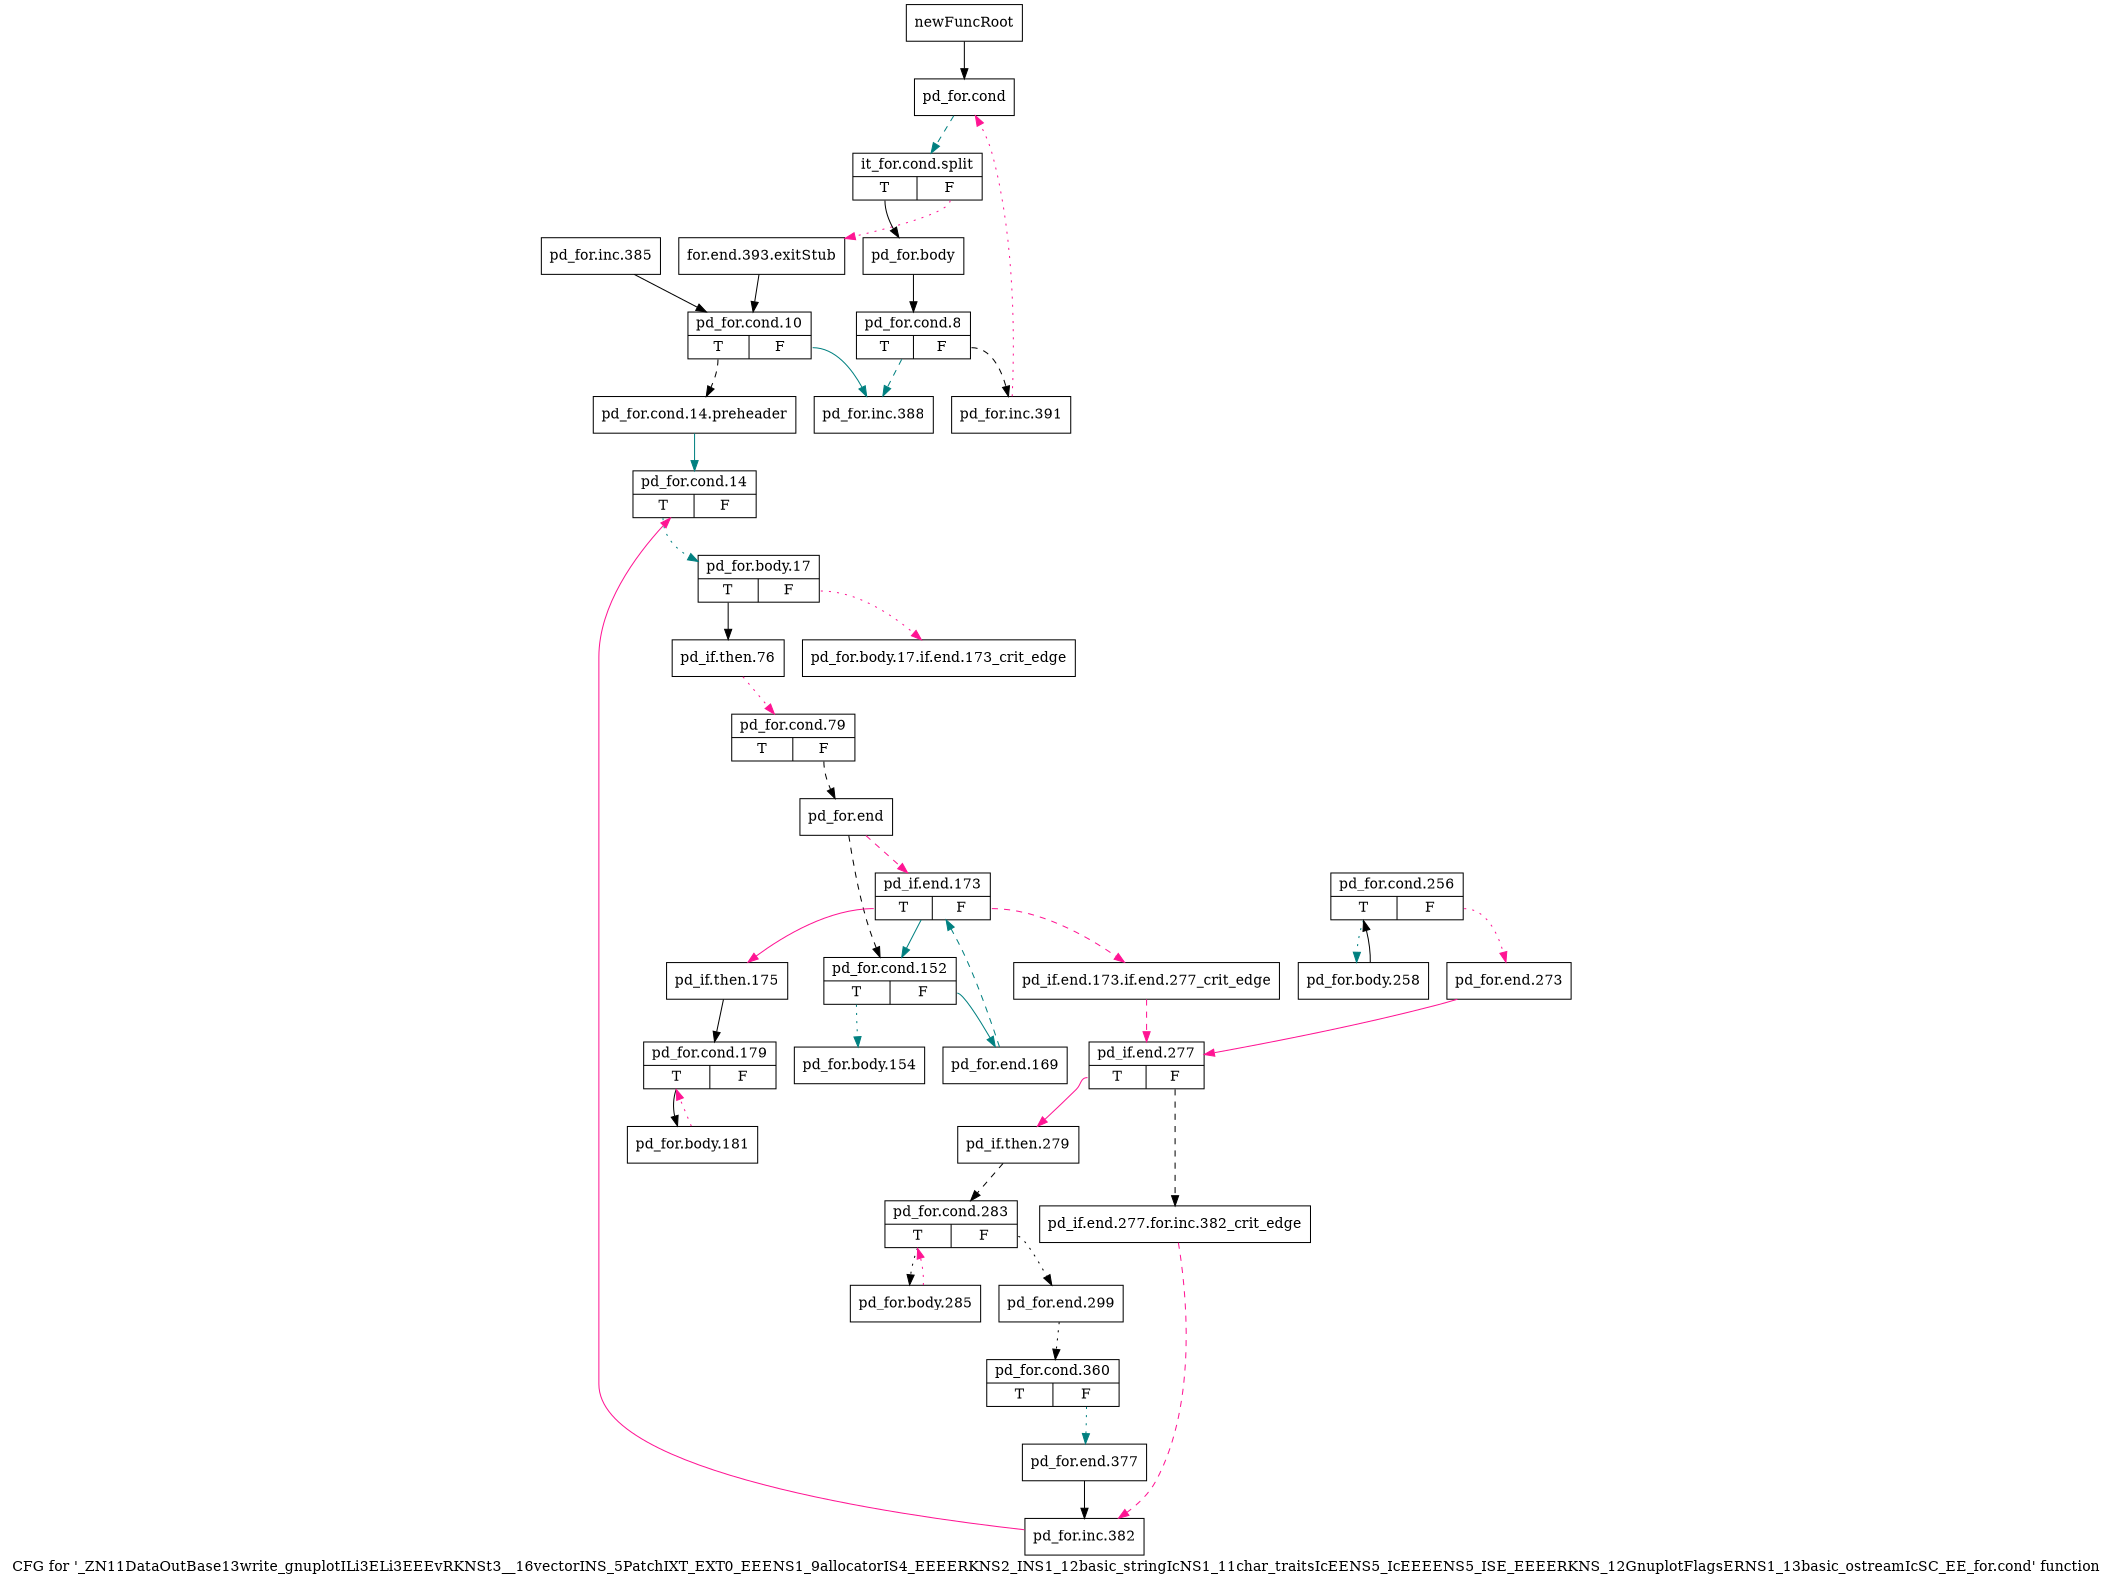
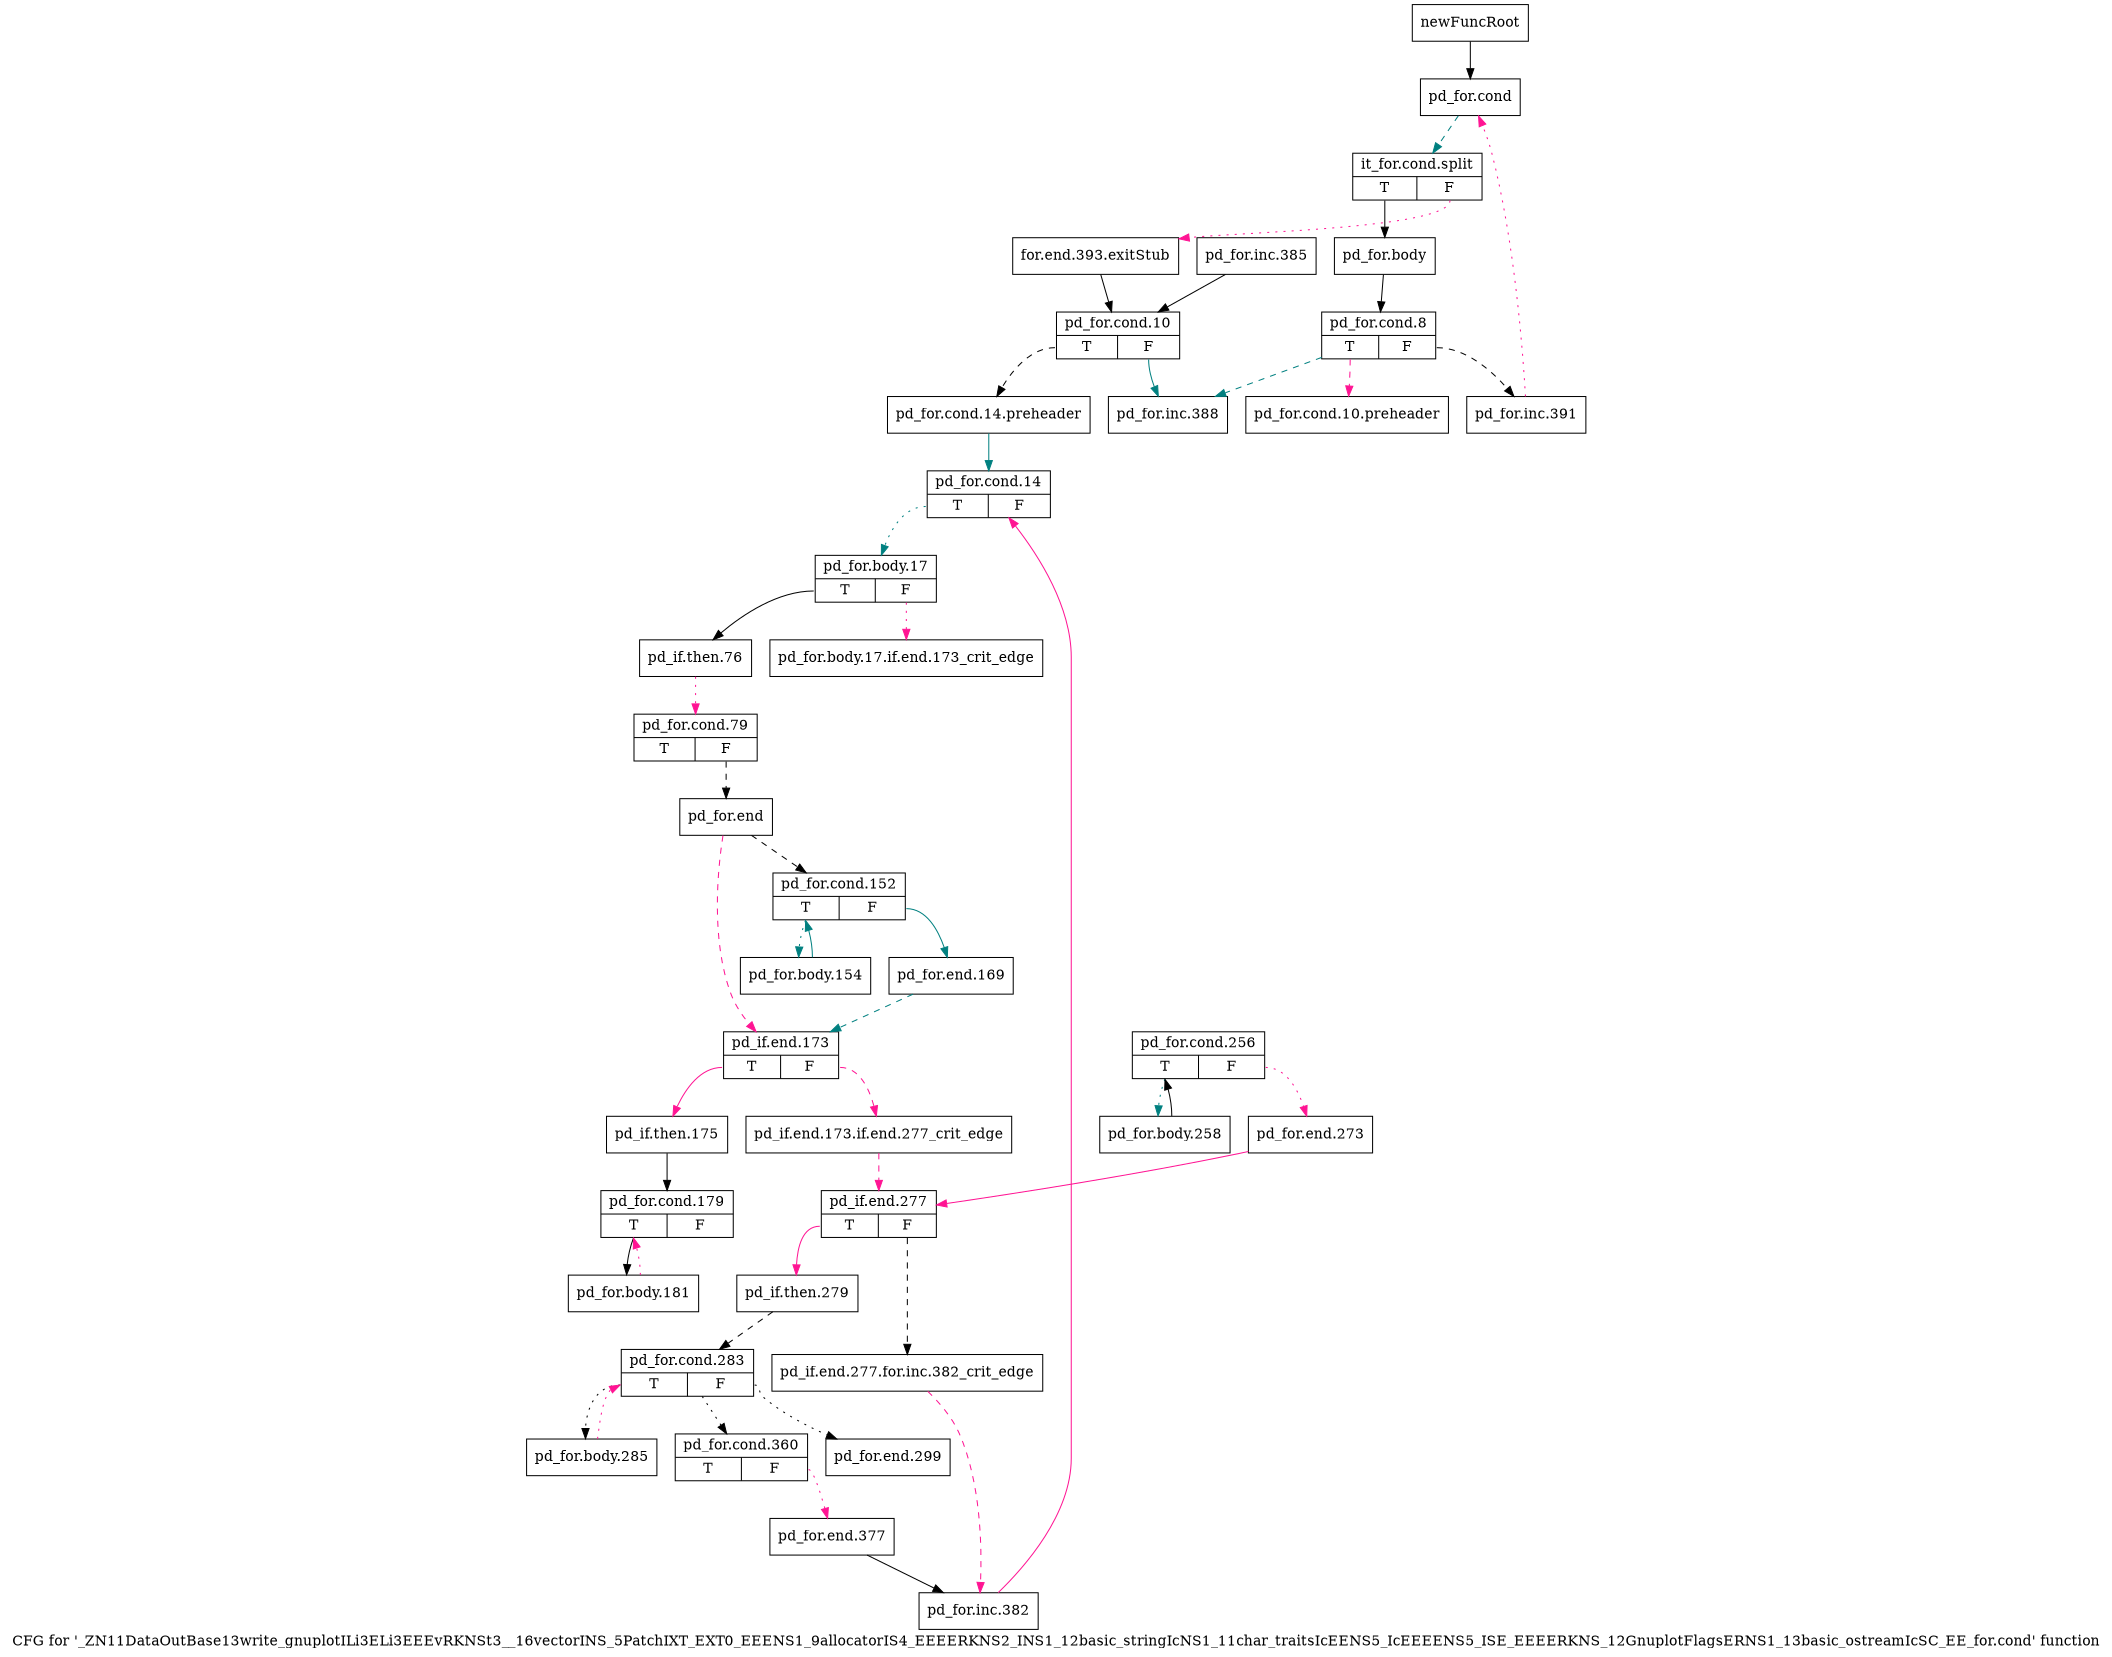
node "pd_for.cond.10.preheader": added
edge "pd_if.end.173" -> "pd_for.cond.152": now "pd_for.body.154" -> "pd_for.cond.152"
edge "pd_for.end.299" -> "pd_for.cond.360": now "pd_for.cond.283" -> "pd_for.cond.360"
edge "pd_for.cond.360" -> "pd_for.end.377": color teal -> deeppink
